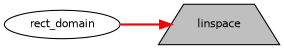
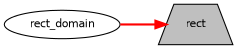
node "linspace": label "linspace" -> "rect"
